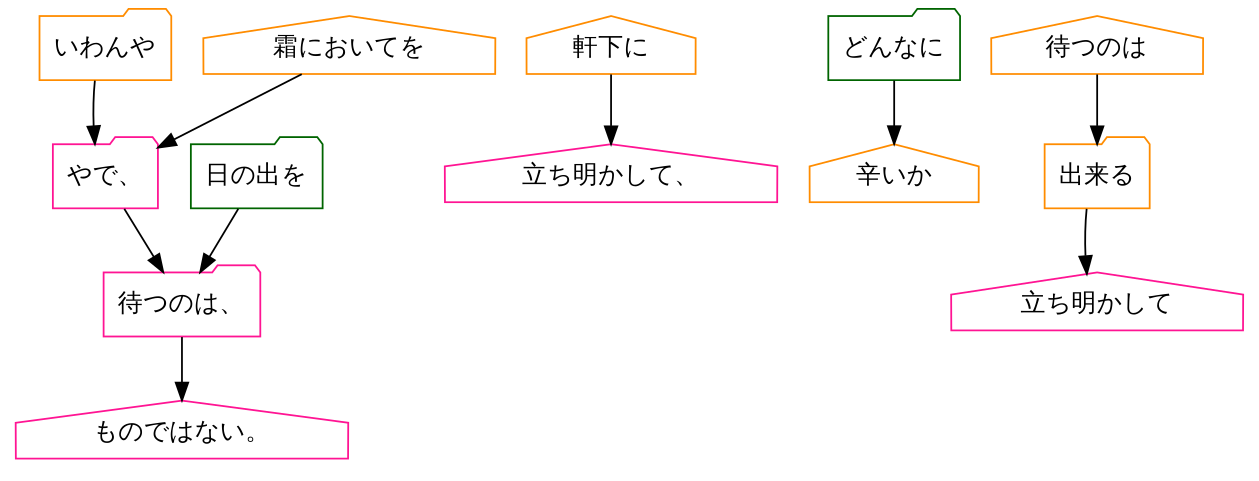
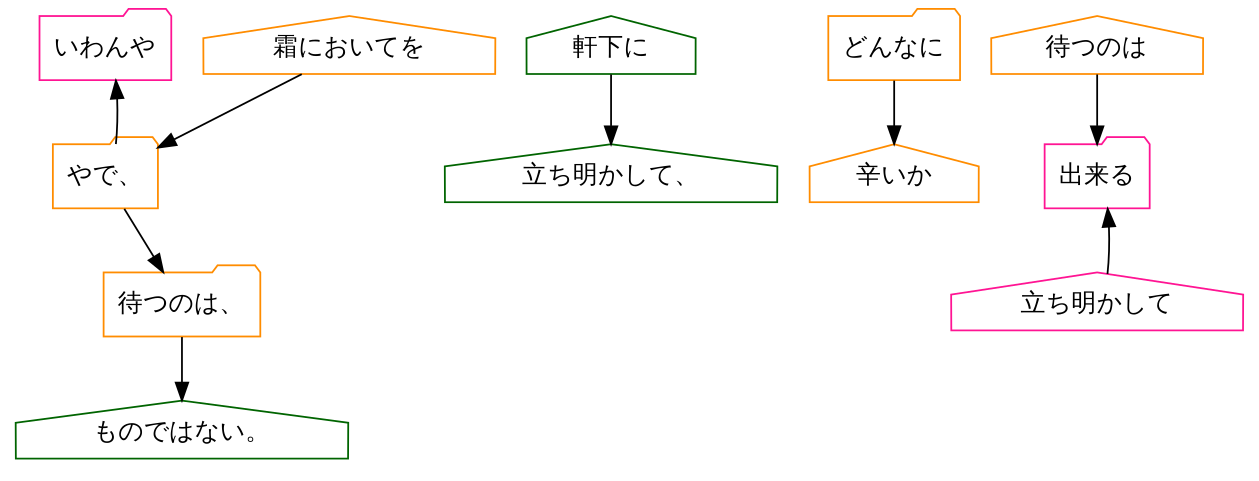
node "いわんや": color darkorange -> deeppink
node "軒下に": color darkorange -> darkgreen
node "どんなに": color darkgreen -> darkorange
edge "いわんや" -> "やで、": reversed
node "やで、": color deeppink -> darkorange
node "日の出を": removed
node "立ち明かして、": color deeppink -> darkgreen
node "出来る": color darkorange -> deeppink
edge "出来る" -> "立ち明かして": reversed
node "待つのは、": color deeppink -> darkorange
node "ものではない。": color deeppink -> darkgreen
